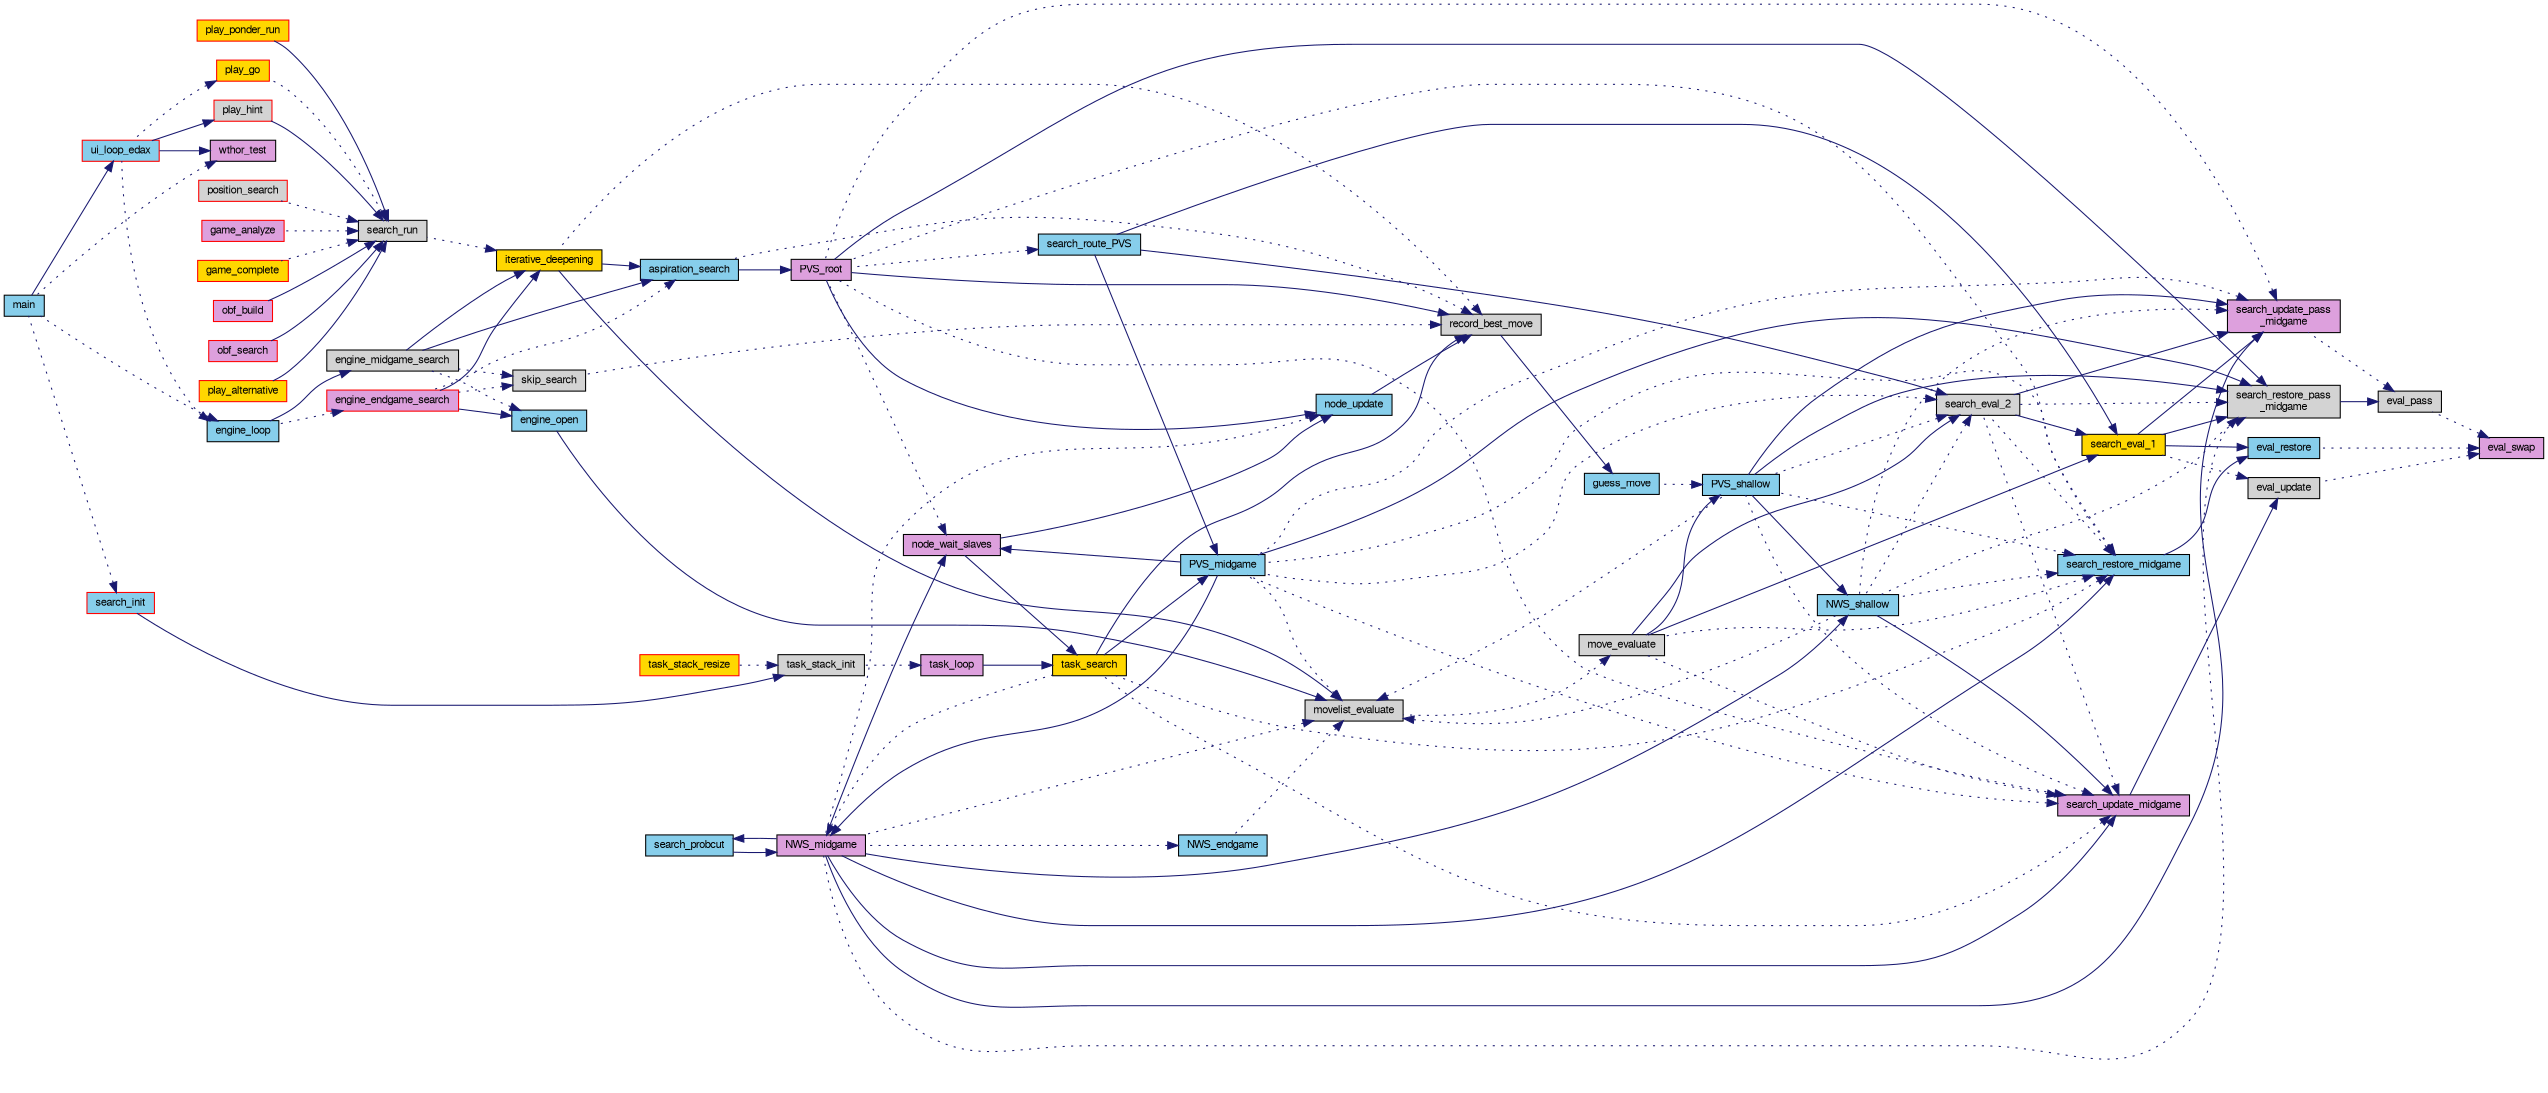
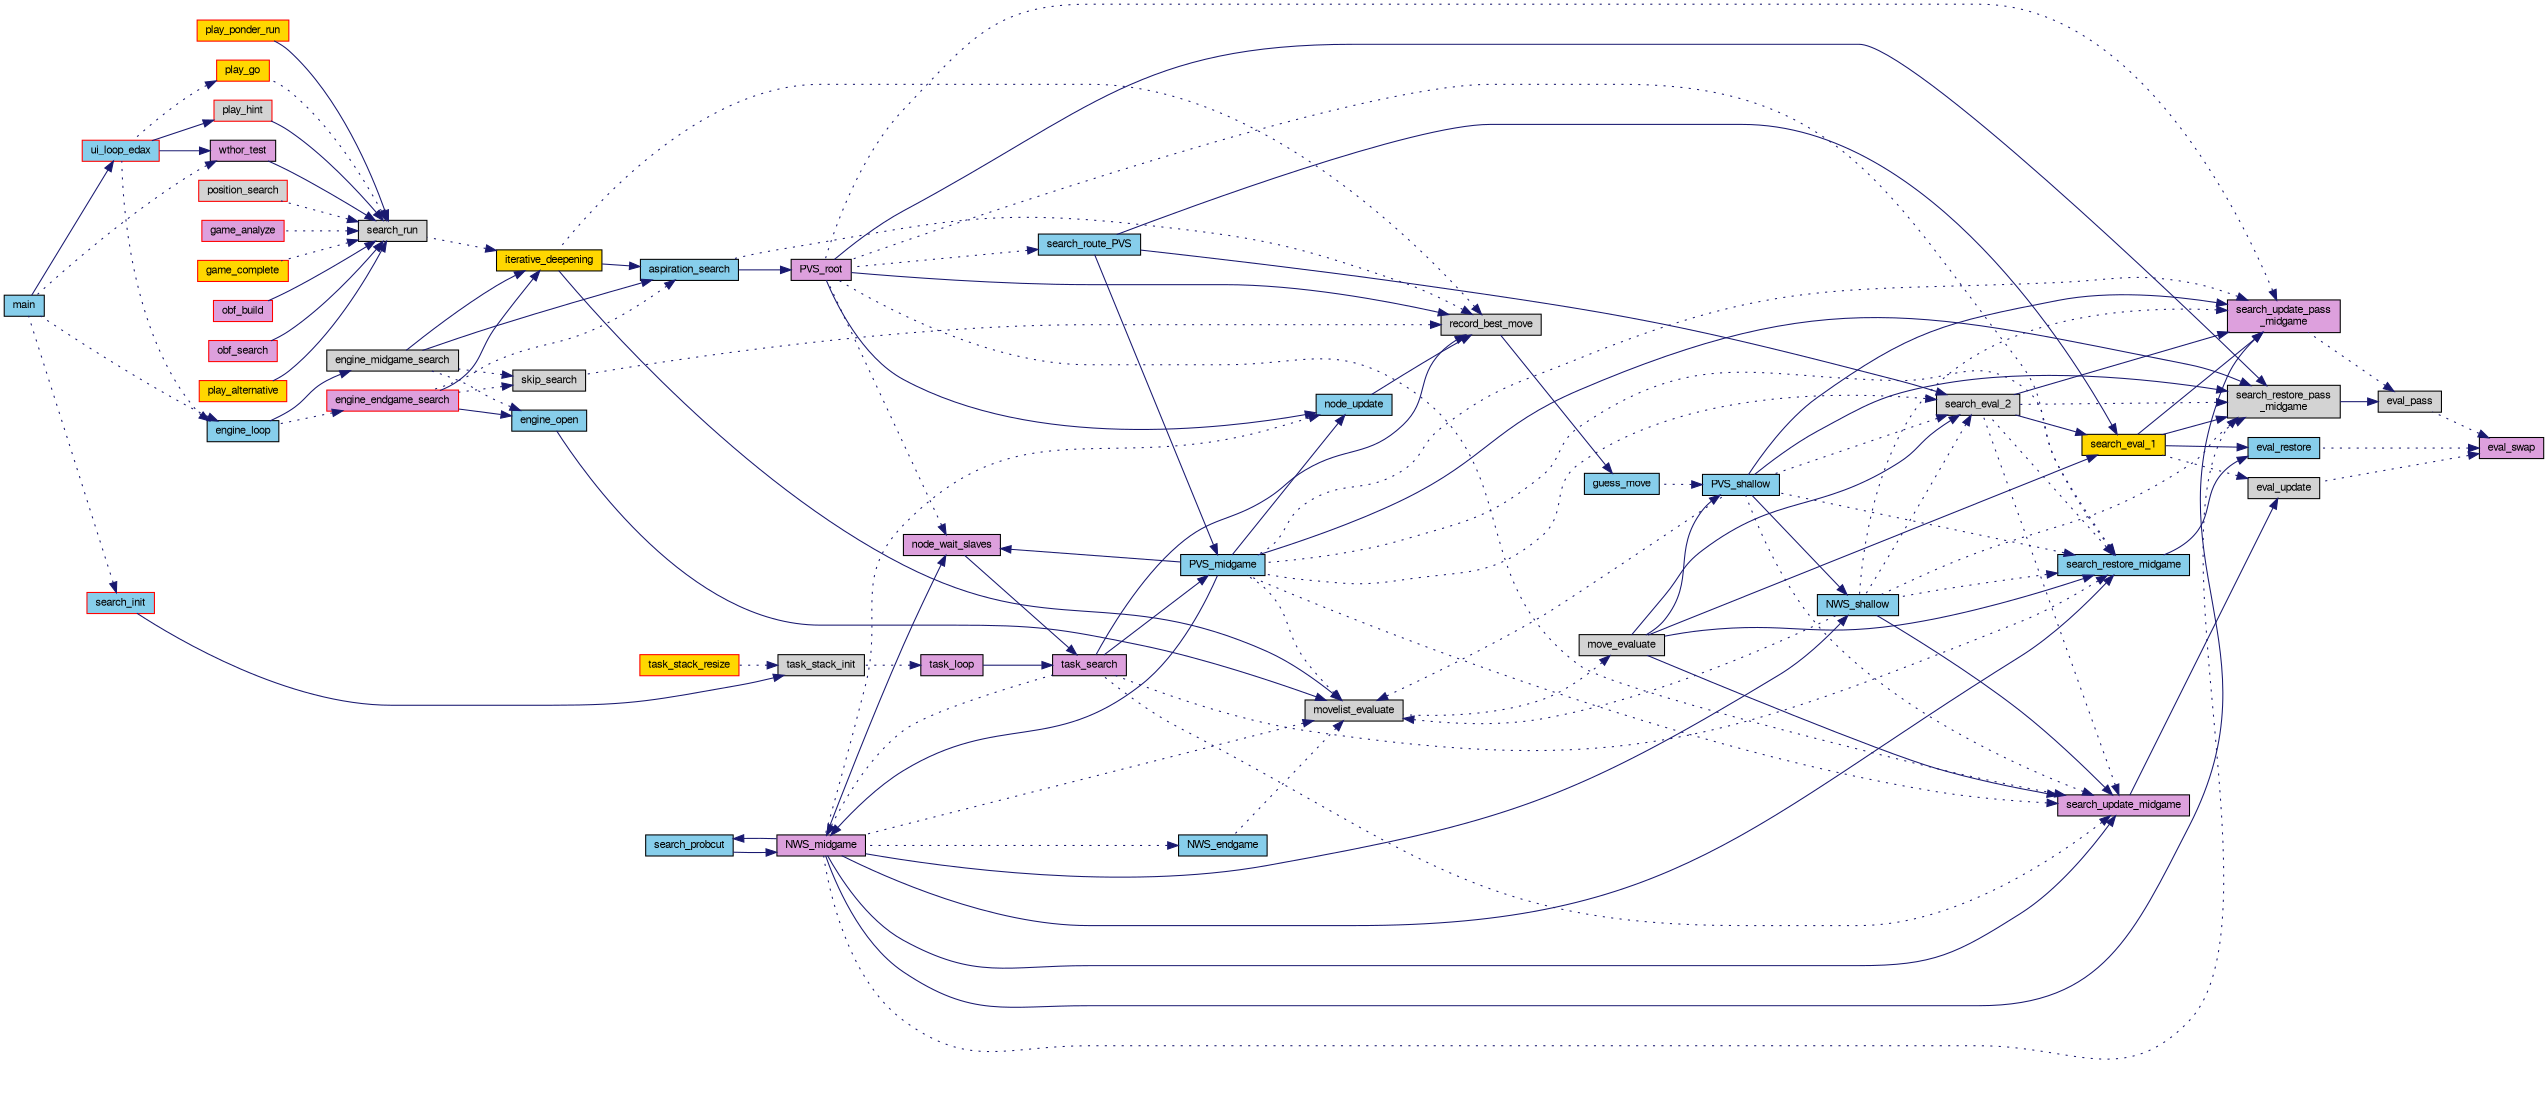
edge "wthor_test" -> "search_run": added
edge "node_wait_slaves" -> "node_update": now "PVS_midgame" -> "node_update"
edge "move_evaluate" -> "search_restore_midgame": style dotted -> solid
node "task_search": fillcolor gold -> plum
edge "move_evaluate" -> "search_update_midgame": style dotted -> solid
